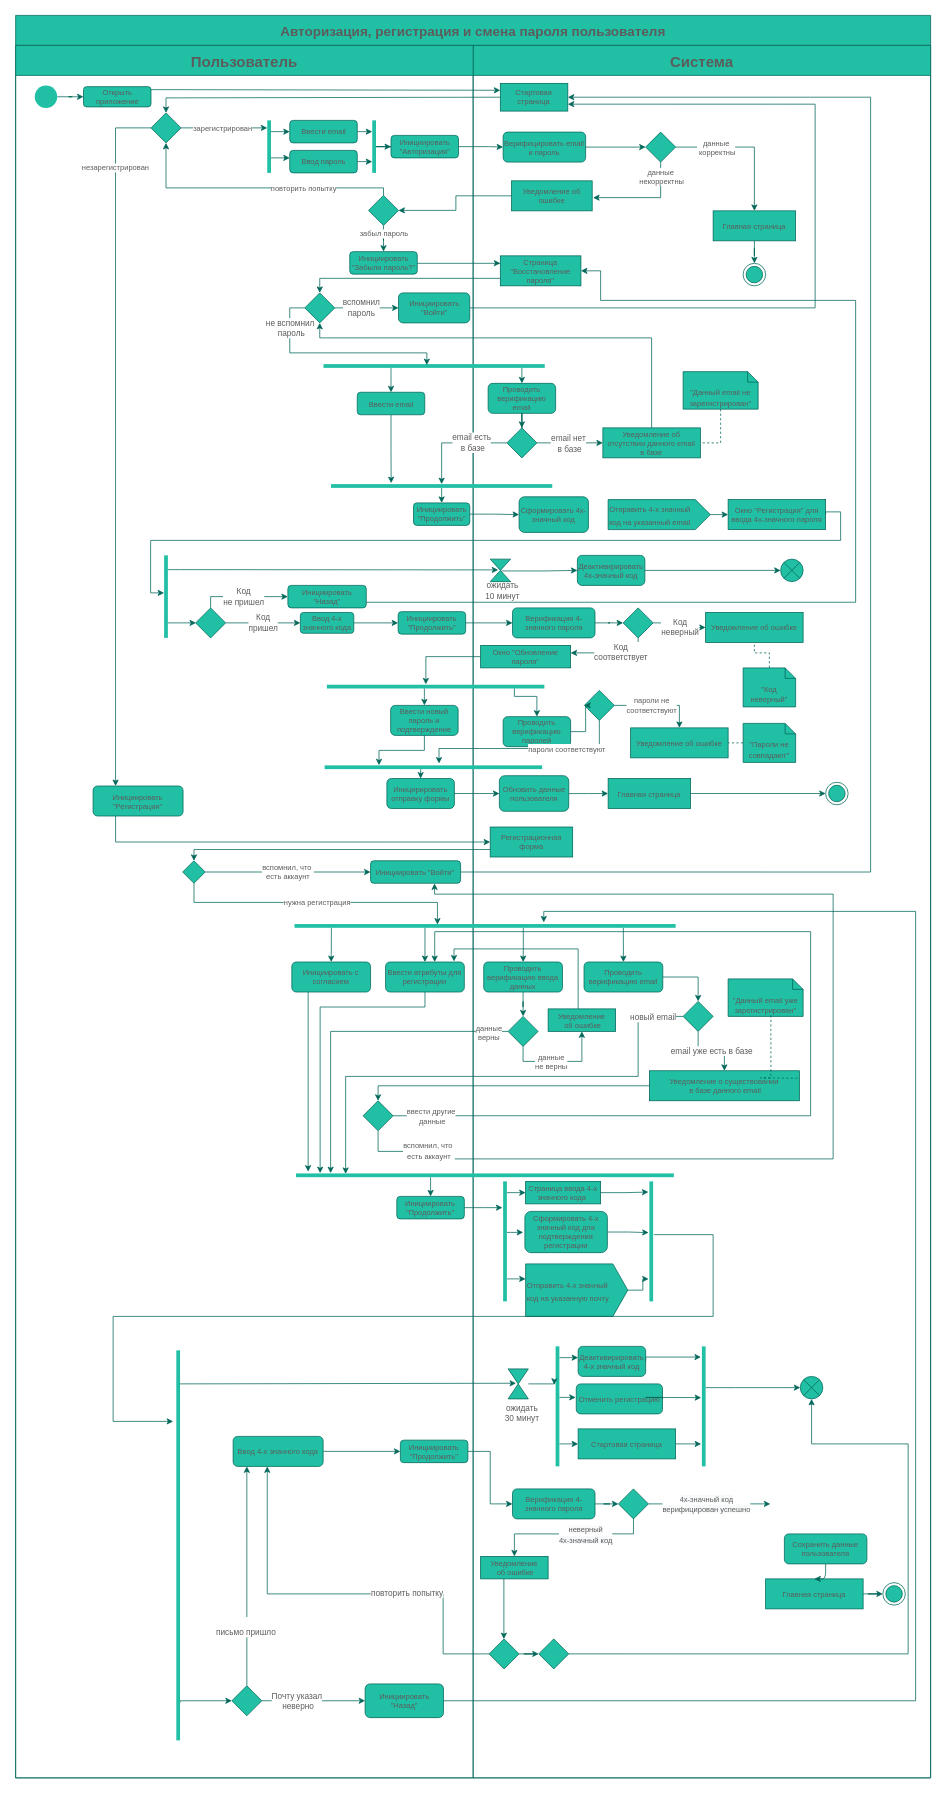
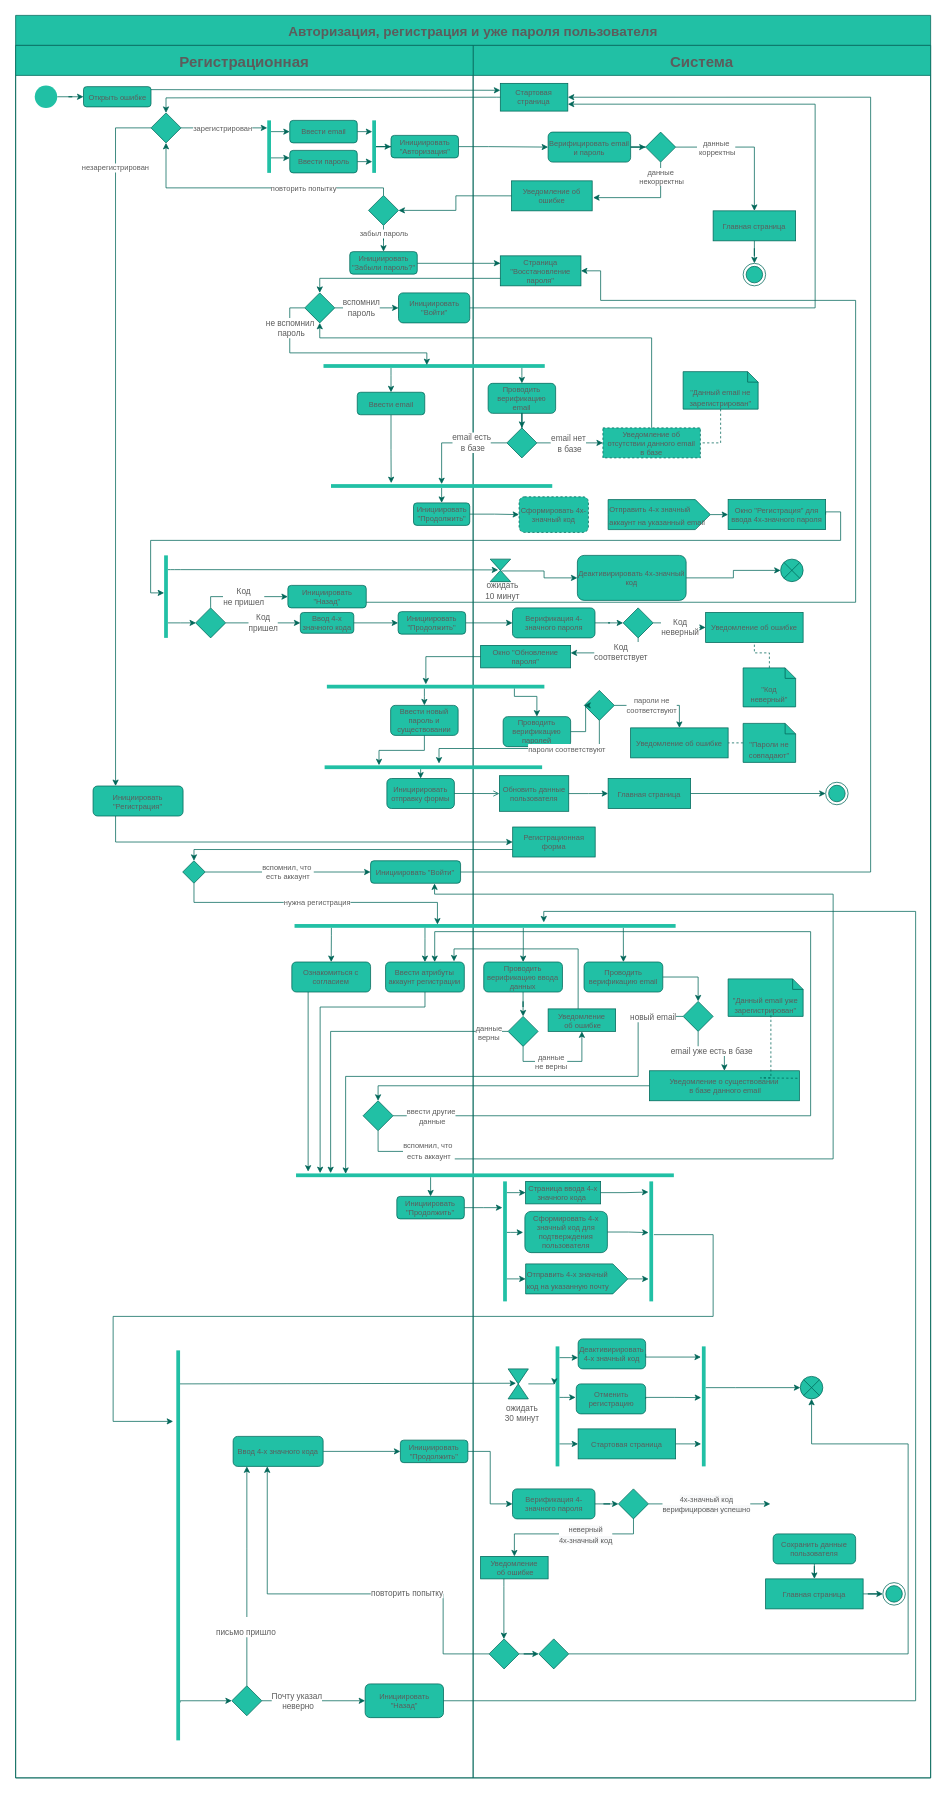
node "Авторизация, регистрация и смена пароля пользователя": label "Авторизация, регистрация и смена пароля пользователя" -> "Авторизация, регистрация и уже пароля пользователя"
node "Пользователь": label "Пользователь" -> "Регистрационная"
node "Открыть приложение": label "Открыть приложение" -> "Открыть ошибке"
node "Верифицировать email и пароль": moved (544, 147) -> (589, 147)
node "Ввод пароль": label "Ввод пароль" -> "Ввести пароль"
node "Уведомление об отсутствии данного email в базе": style solid -> dashed
node "Сформировать 4х-значный код": style solid -> dashed
node "Отправить 4-х значныйкод на указанный email": label "Отправить 4-х значныйкод на указанный email" -> "Отправить 4-х значныйаккаунт на указанный email"
node "Деактивирировать 4х-значный код": size 68x30 -> 109x45
node "Ввести новый пароль и подтверждение": label "Ввести новый пароль и подтверждение" -> "Ввести новый пароль и существовании"
edge "Иницирировать отправку формы" -> "Обновить данные пользователя": arrowhead classic -> open
node "Обновить данные пользователя": shape rounded rectangle -> rectangle
node "Регистрационная форма": moved (531, 842) -> (554, 842)
node "Инициировать с согласием": label "Инициировать с согласием" -> "Ознакомиться с согласием"
node "Ввести атрибуты для регистрации": label "Ввести атрибуты для регистрации" -> "Ввести атрибуты аккаунт регистрации"
node "Сформировать 4-х значный код для подтверждения регистрации": label "Сформировать 4-х значный код для подтверждения регистрации" -> "Сформировать 4-х значный код для подтверждения пользователя"
node "Отправить 4-х значный код на указанную почту": size 102x53 -> 102x30
node "Деактивирировать 4-х значный код": moved (612, 1361) -> (612, 1354)
node "Отменить регистрацию": size 86x30 -> 69x30
node "Сохранить данные пользователя": moved (825, 1549) -> (814, 1549)
